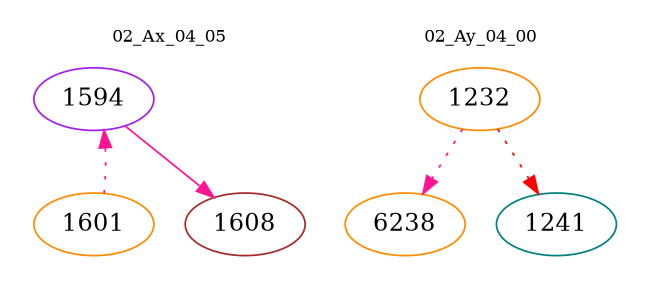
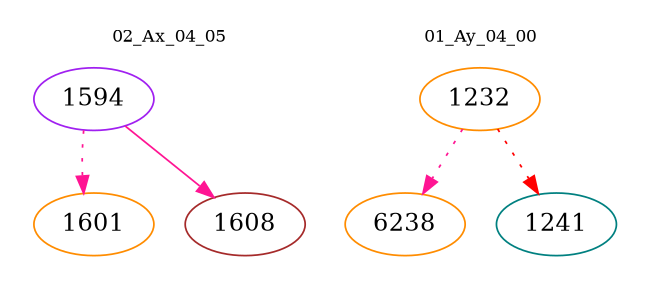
cluster "02_Ay_04_00": label "02_Ay_04_00" -> "01_Ay_04_00"
edge "1601" -> "1594": reversed
